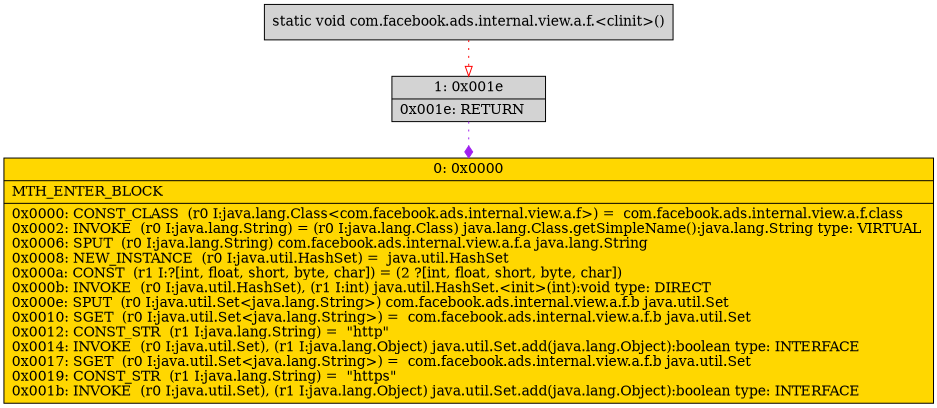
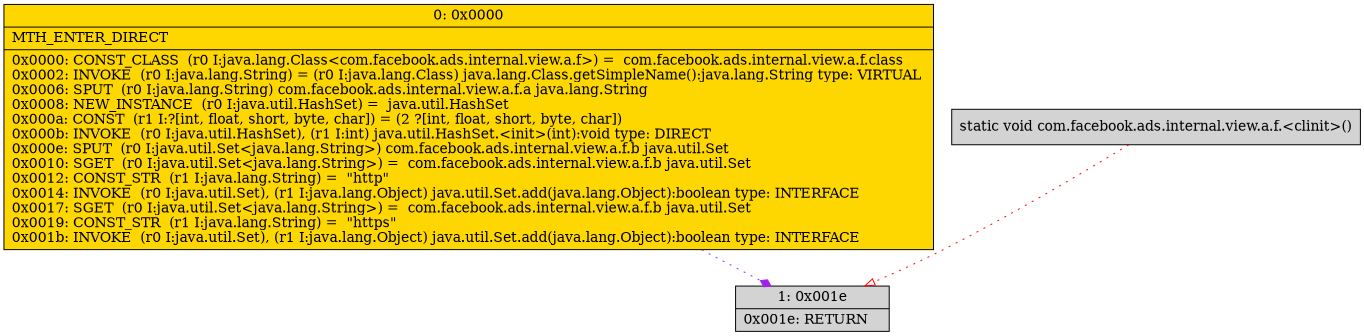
edge "1: 0x001e" -> "0: 0x0000": reversed
node "0: 0x0000": text "MTH_ENTER_BLOCK" -> "MTH_ENTER_DIRECT"
